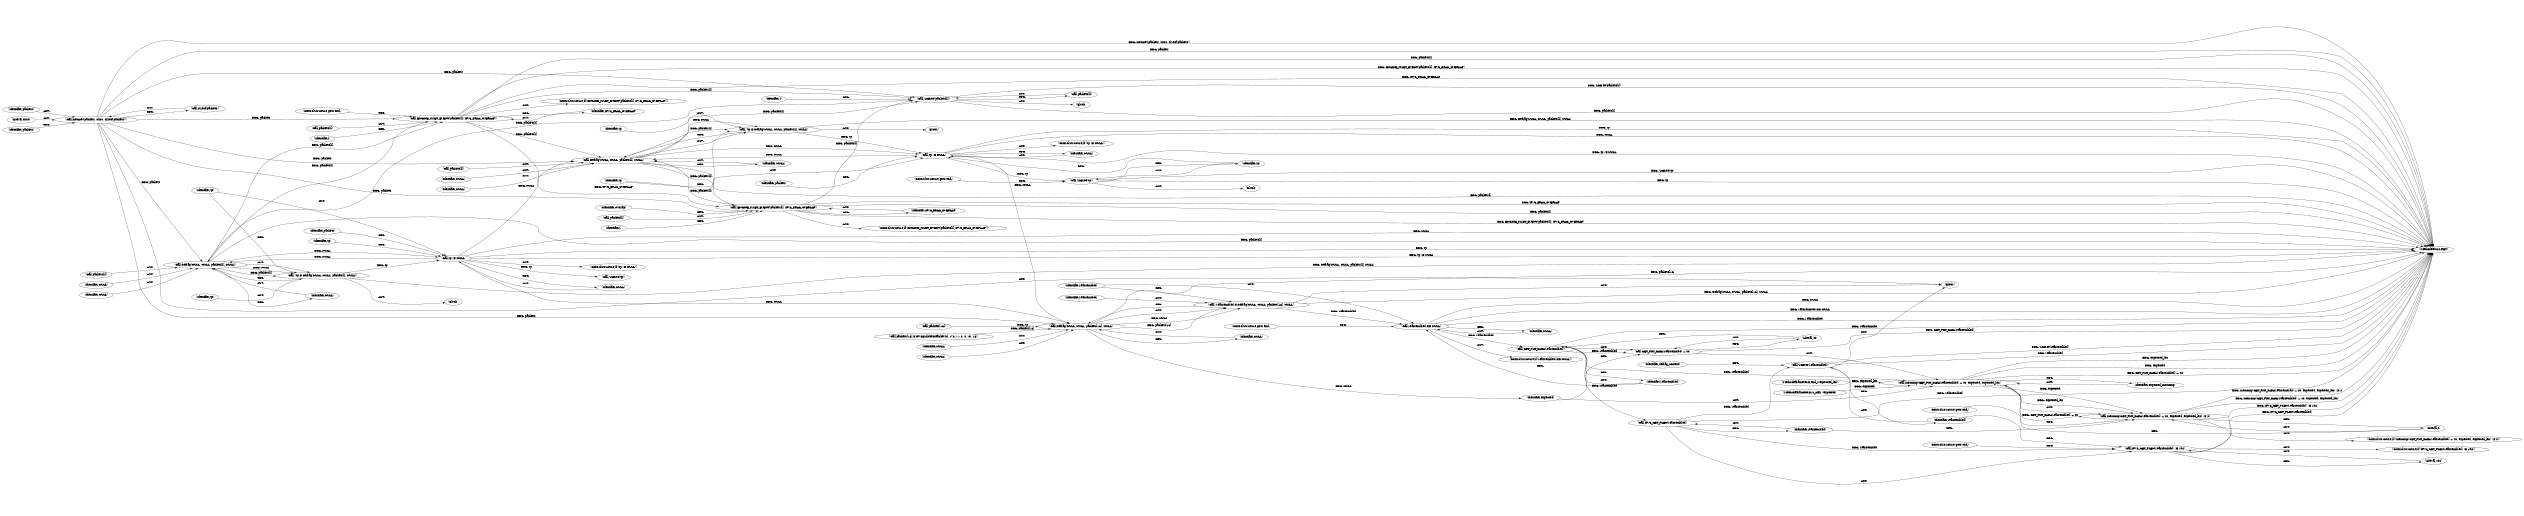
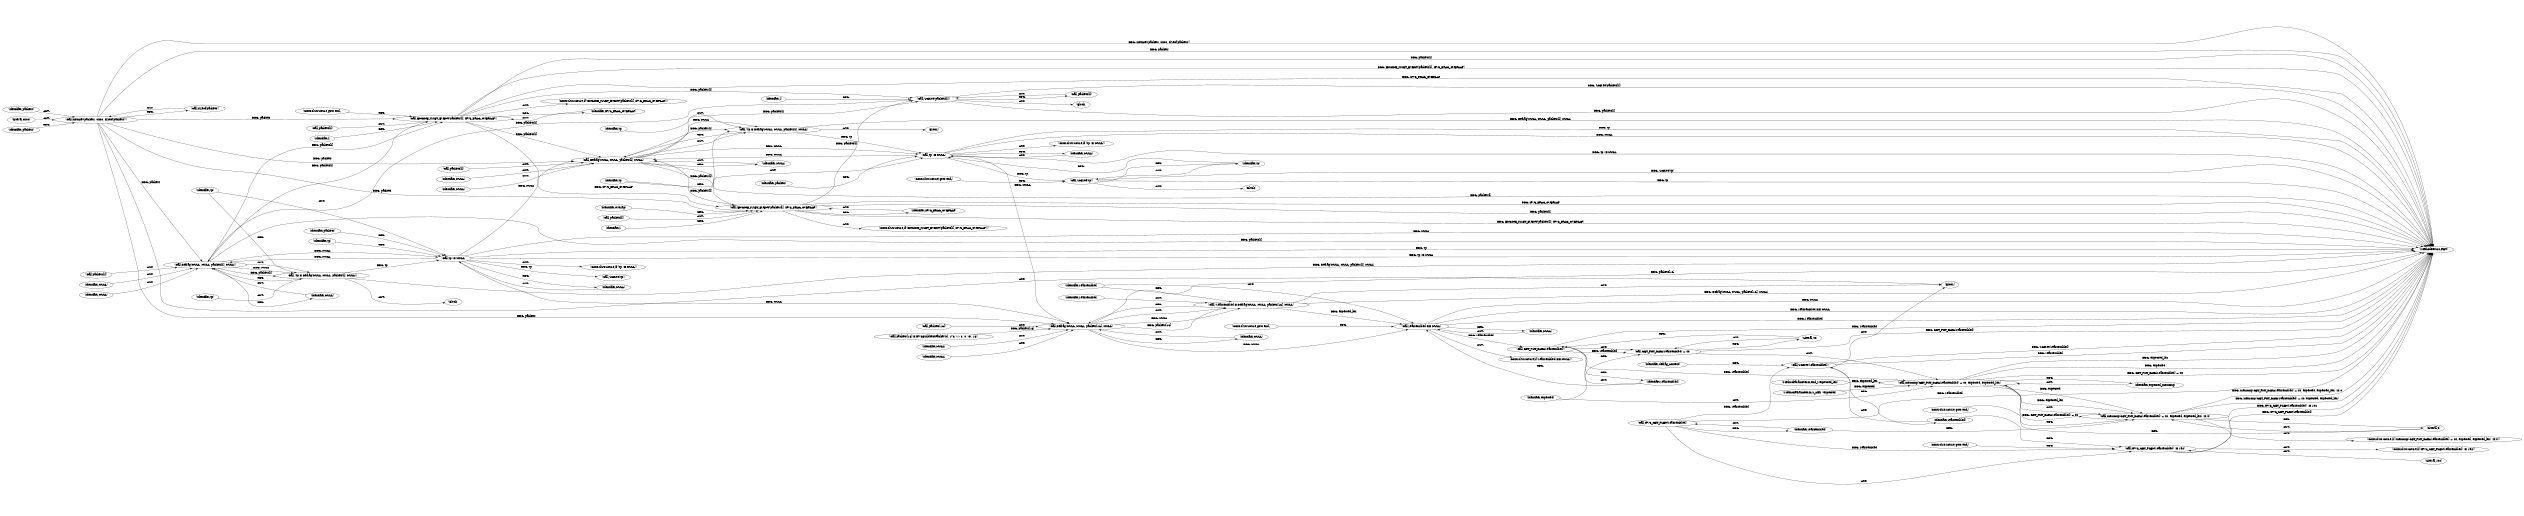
edge "(Call,memset(packets, 0x00, sizeof(packets)))" -> "(Call,SCFree(packets[i]))": removed, label "DDG: packets"
edge "(Call,*reassembled = Defrag(NULL, NULL, packets[16], NULL))" -> "(Call,reassembled == NULL)": label "DDG: reassembled" -> "DDG: expected_len"
edge "(Call,packets[16])" -> "(Call,Defrag(NULL, NULL, packets[16], NULL))": label "DDG: tp" -> "AST: "
edge "(Call,Defrag(NULL, NULL, packets[16], NULL))" -> "(Identifier,expected)": now "(Call,Defrag(NULL, NULL, packets[16], NULL))" -> "(Call,reassembled == NULL)"
edge "(Call,GET_PKT_DATA(reassembled))" -> "(Call,IPV6_GET_PLEN(reassembled))": removed, label "DDG: reassembled"
edge "(Call,IPV6_GET_PLEN(reassembled) != 192)" -> "(Literal,192)": removed, label "CFG:"
